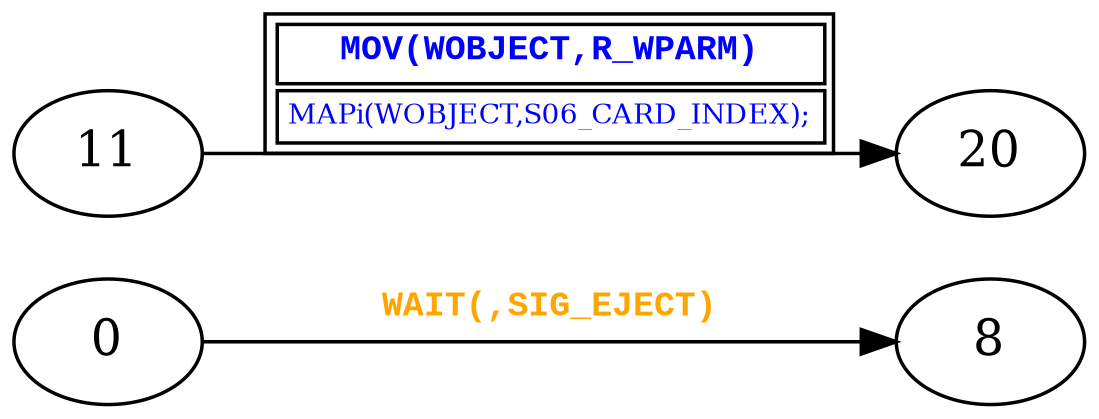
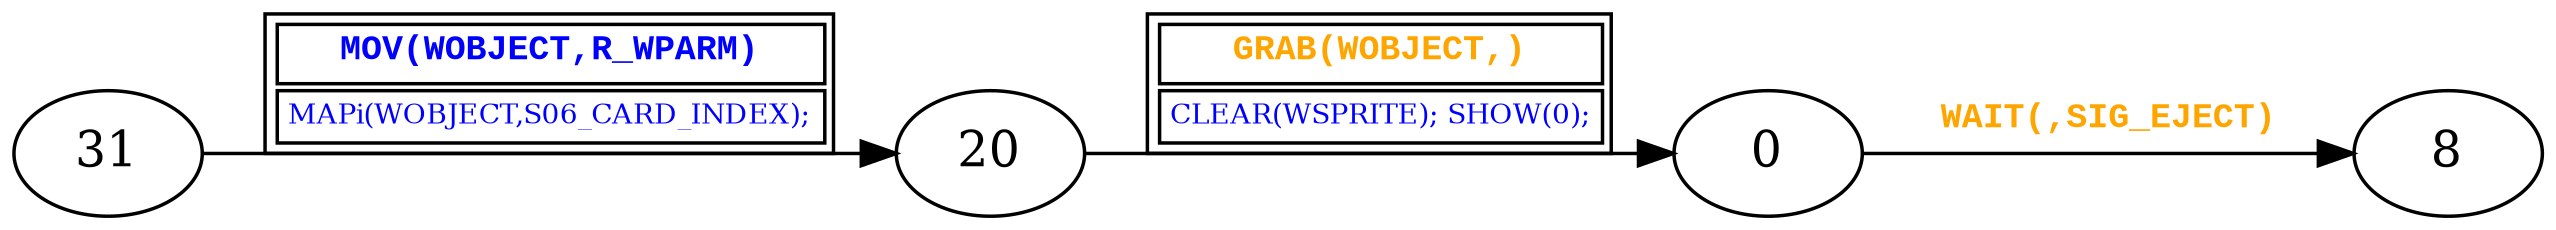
node "11": label "11" -> "31"
edge "20" -> "0": added, label "GRAB(WOBJECT,) CLEAR(WSPRITE); SHOW(0);"
